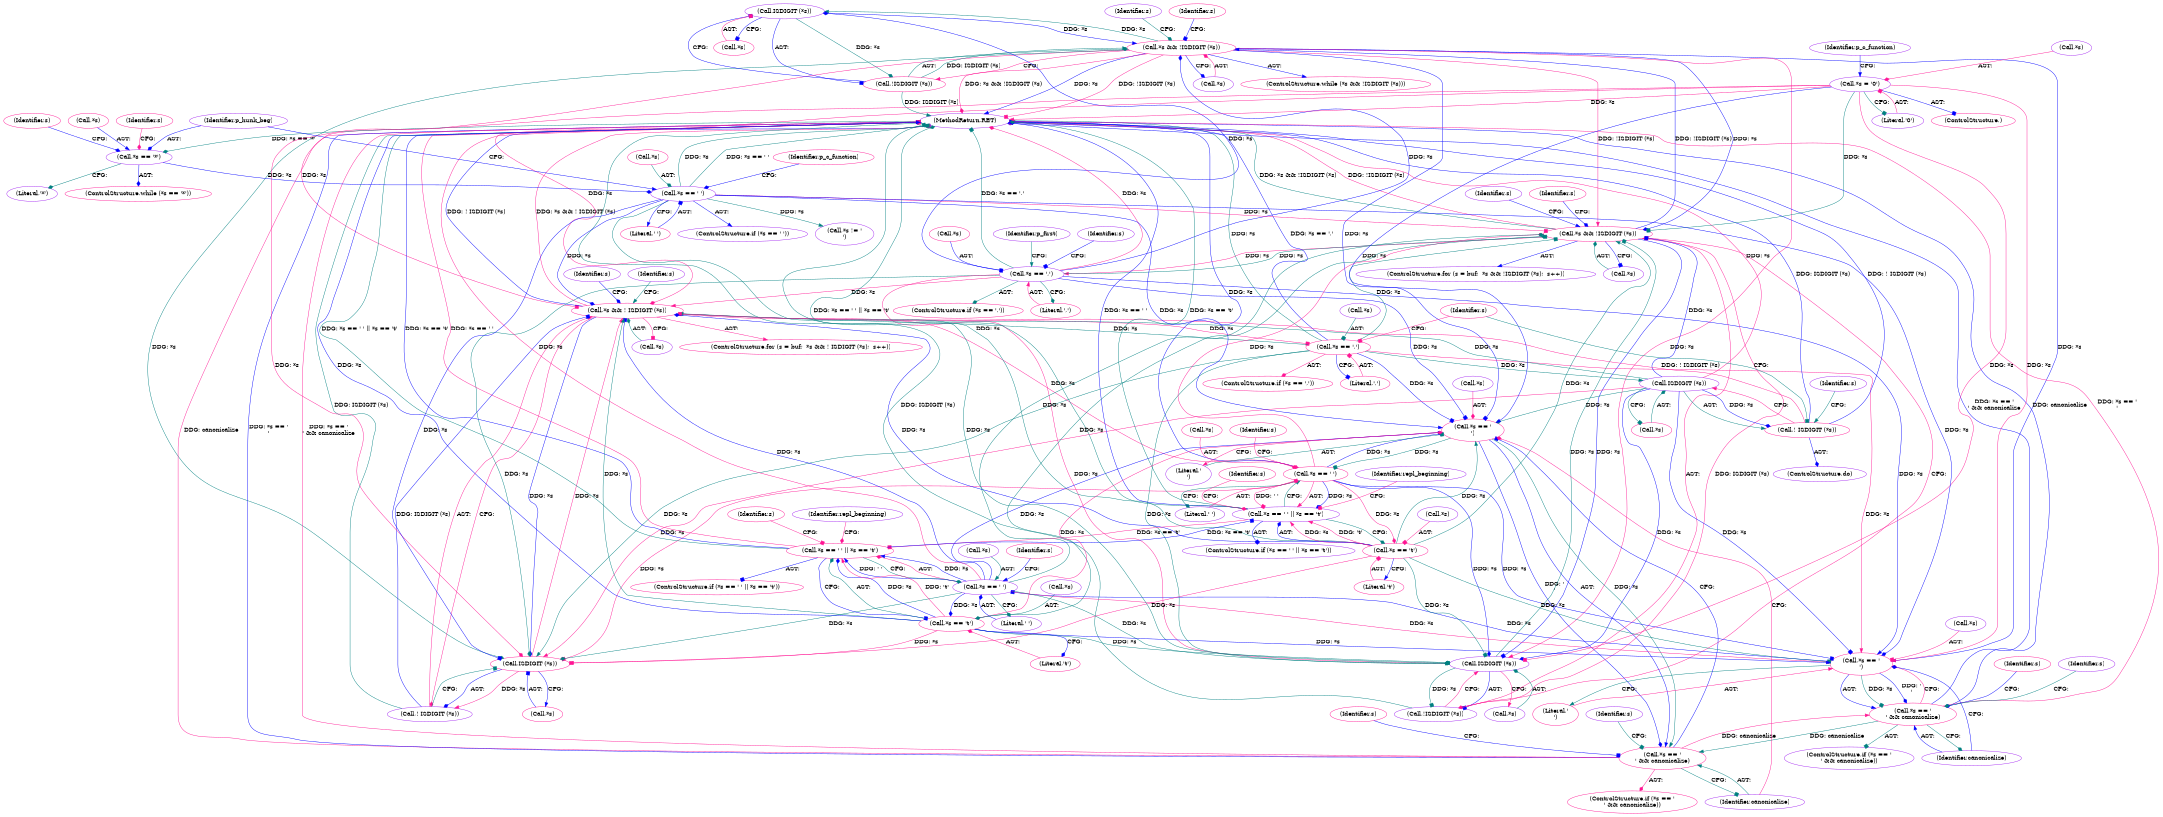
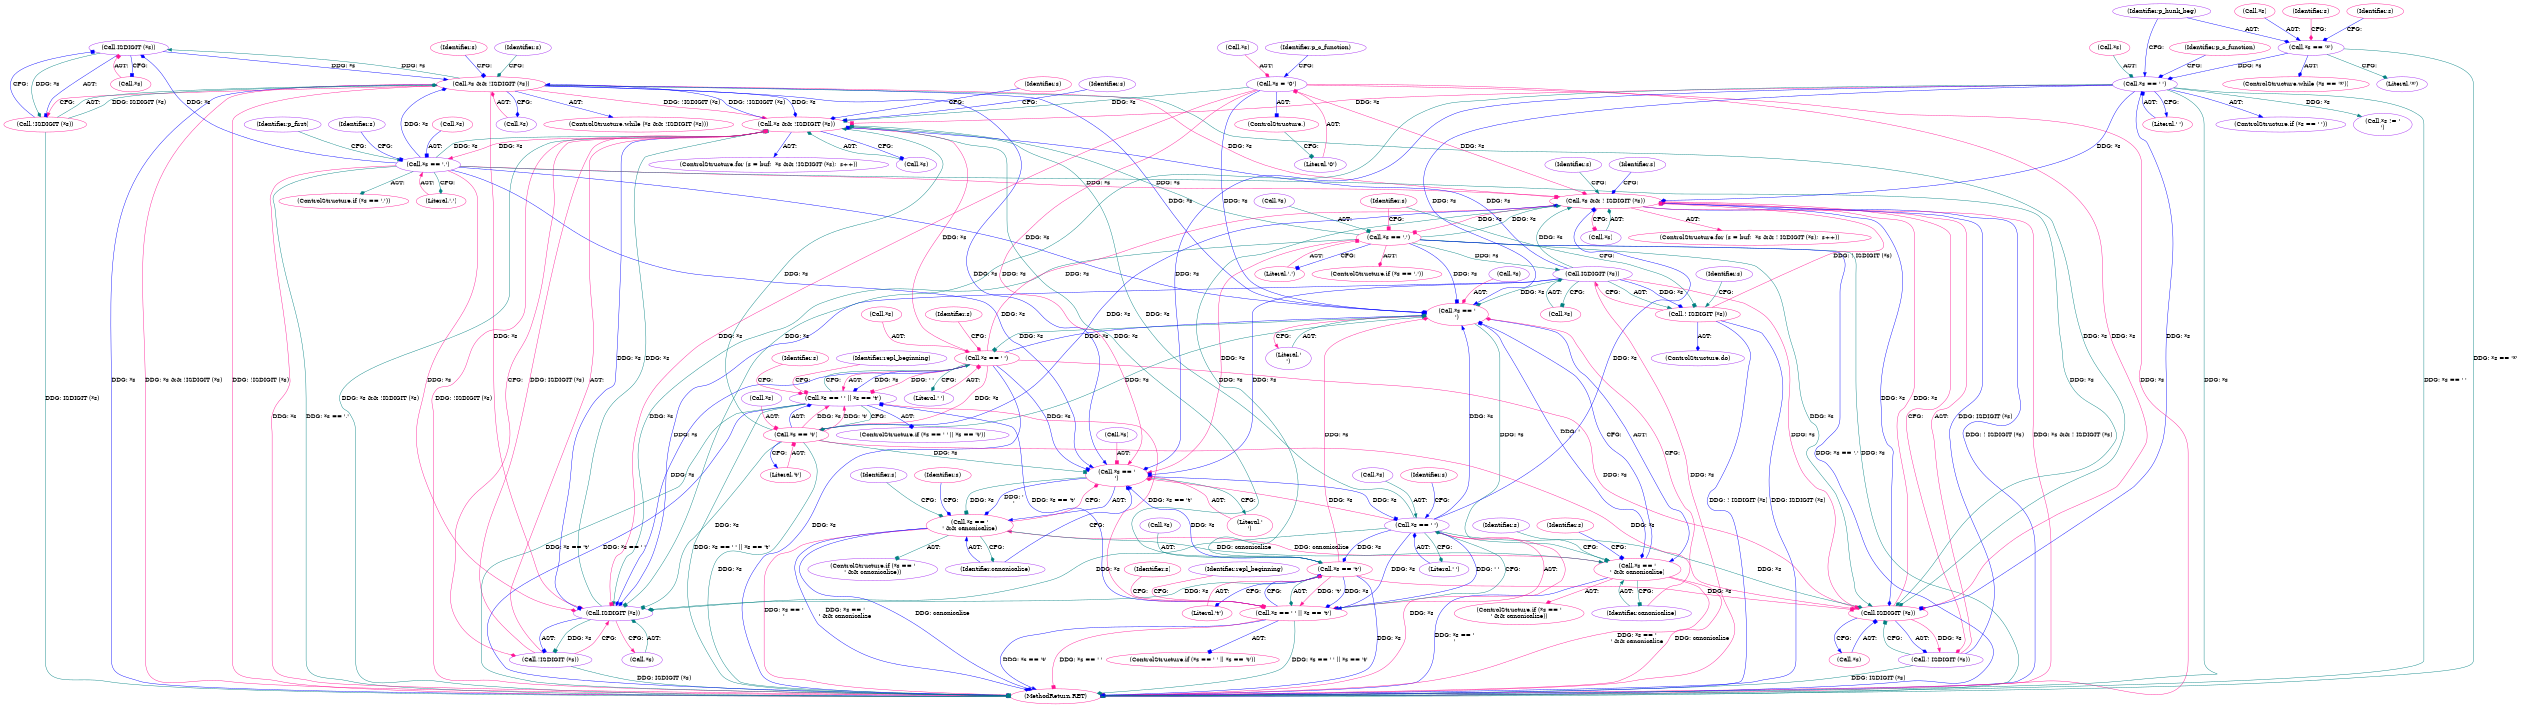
edge "(Call,*s = '0')" -> "(Literal,'0')": now "(ControlStructure,)" -> "(Literal,'0')"
node "(MethodReturn,RET)": color purple -> deeppink
edge "(MethodReturn,RET)" -> "(Call,*s == '*')": reversed
